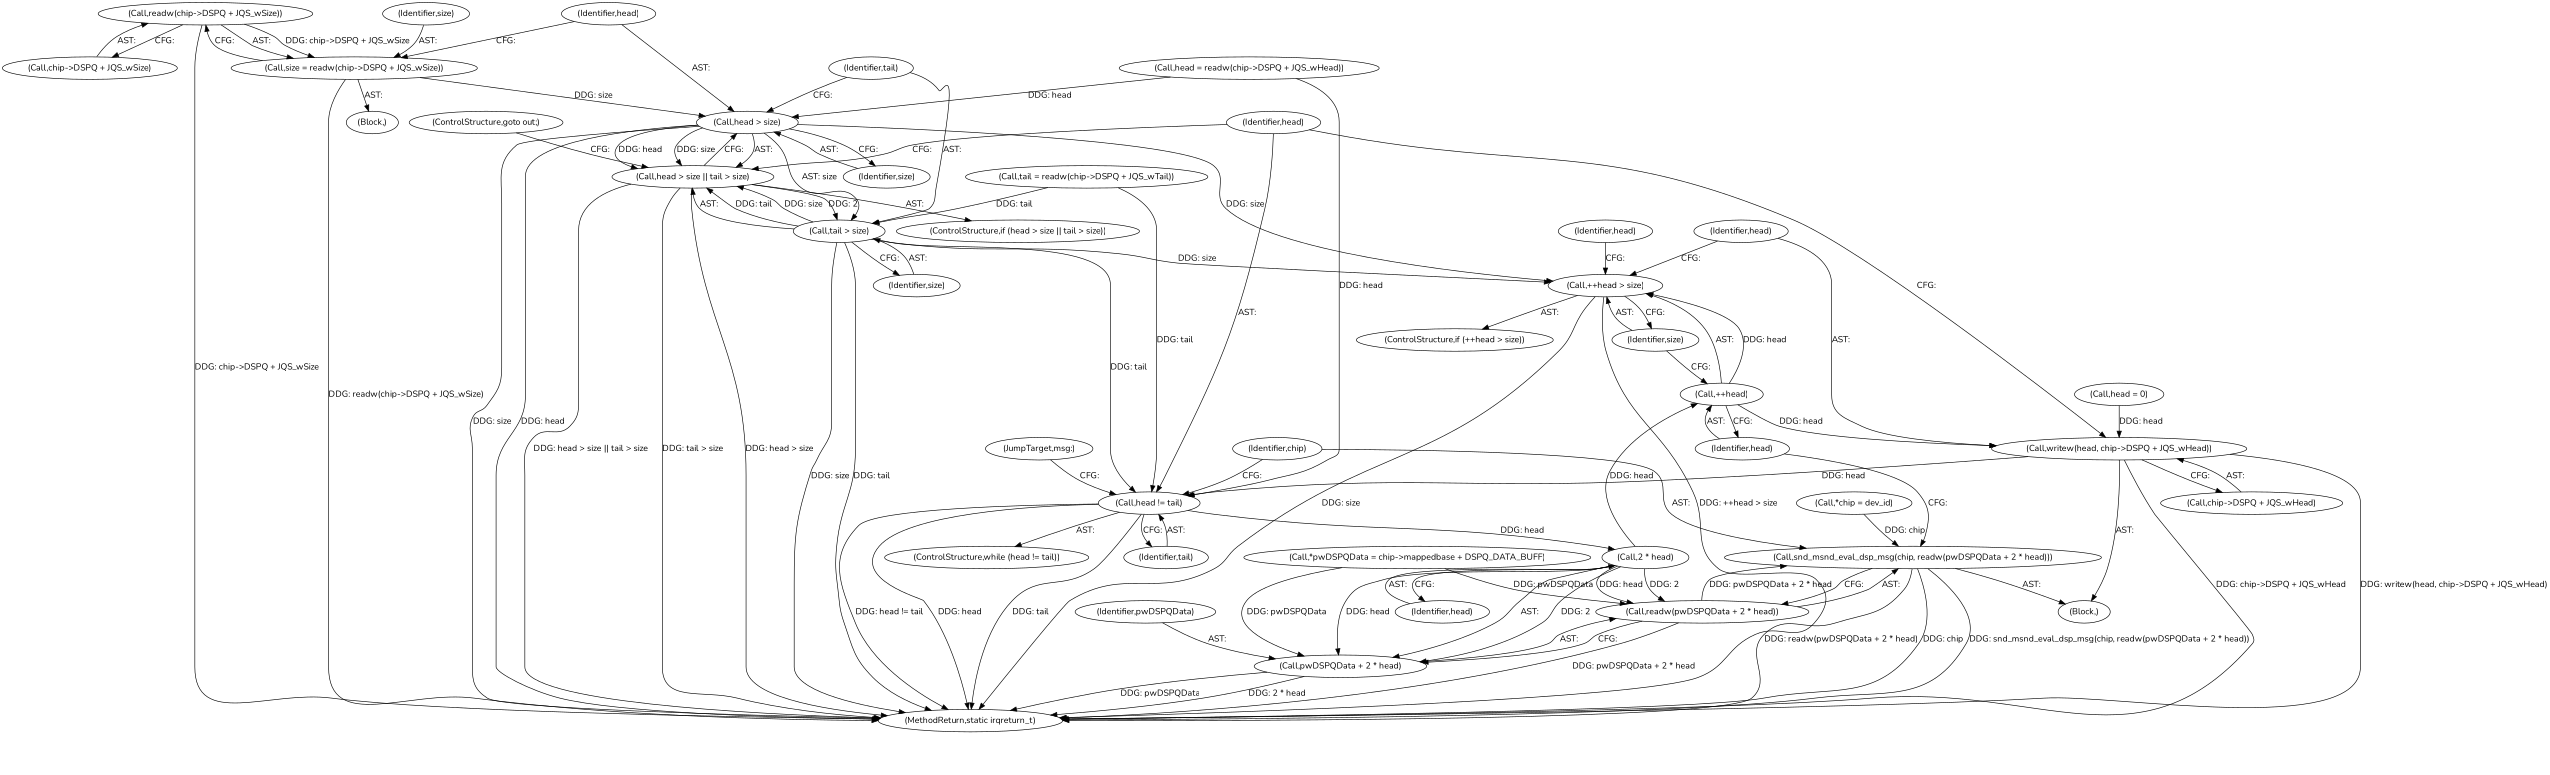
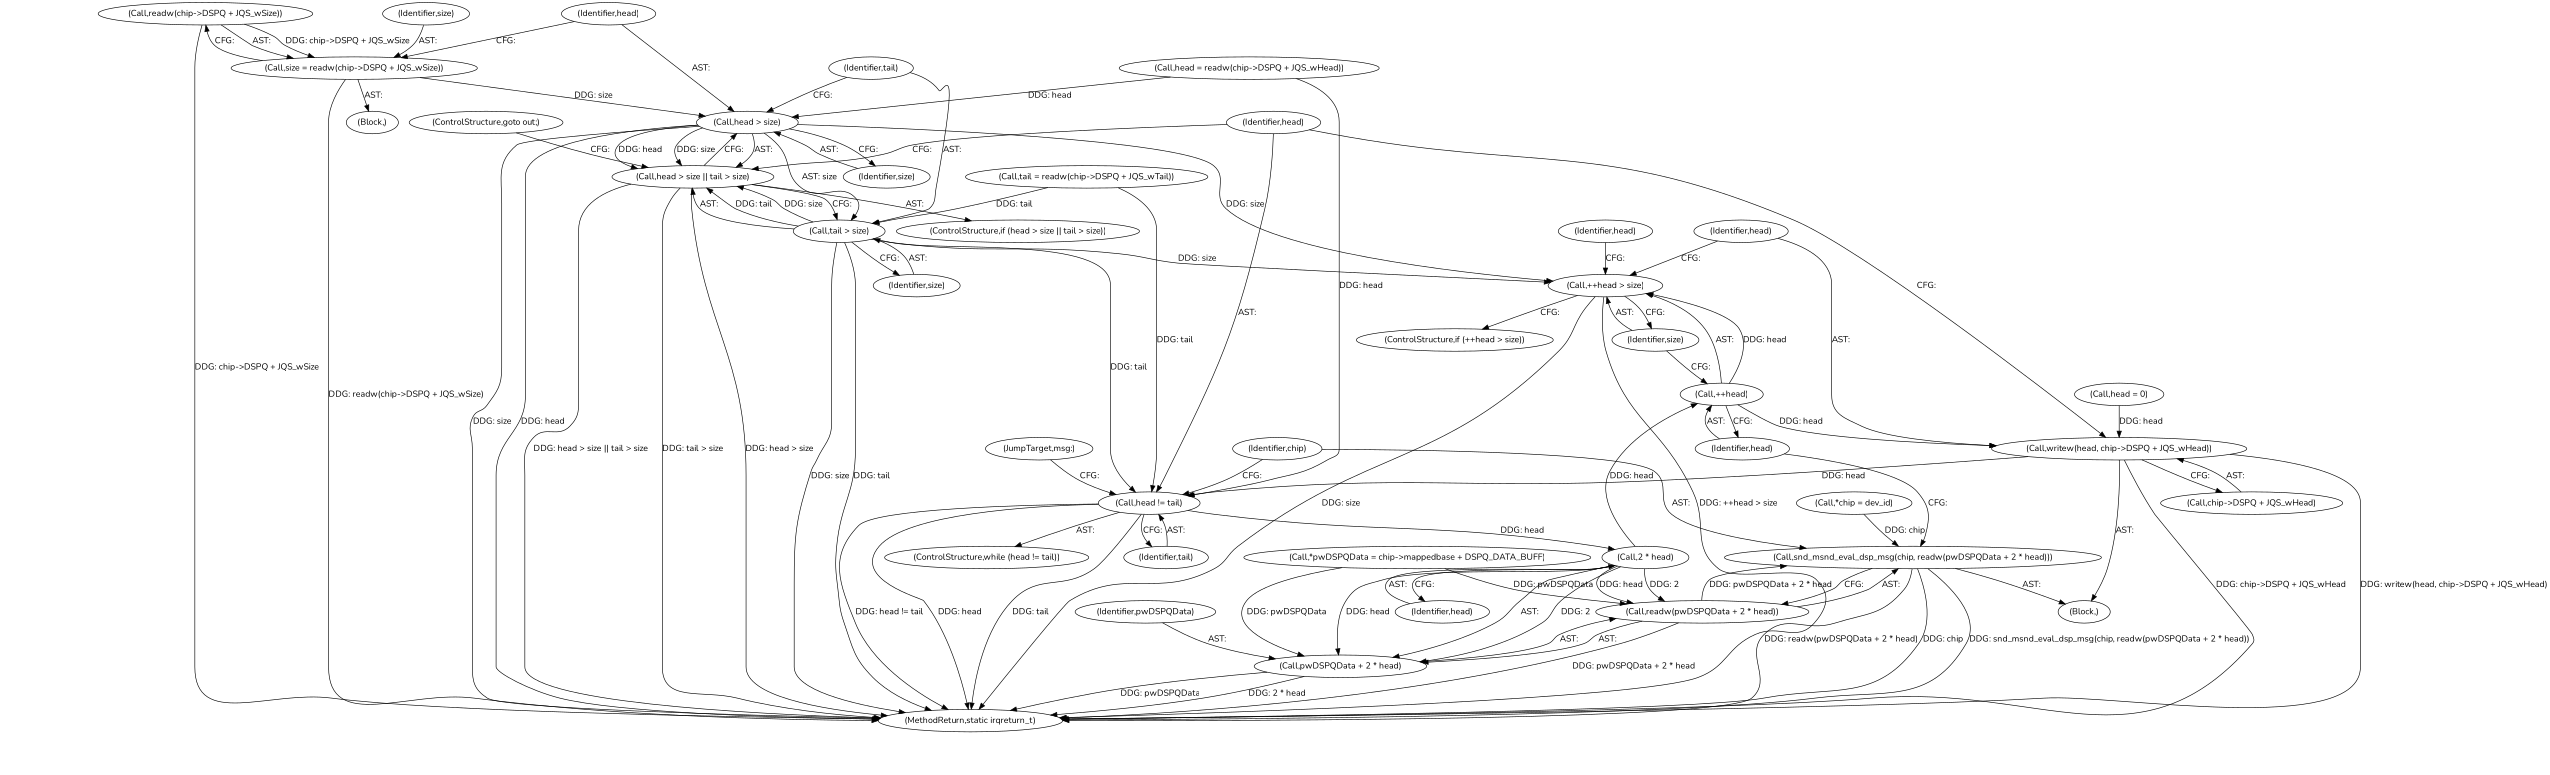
node "(Call,chip->DSPQ + JQS_wSize)": removed
edge "(Call,head > size || tail > size)" -> "(Call,tail > size)": label "DDG: 2" -> "CFG: "
edge "(Call,++head > size)" -> "(ControlStructure,if (++head > size))": label "AST: " -> "CFG: "
edge "(Call,readw(pwDSPQData + 2 * head))" -> "(Call,pwDSPQData + 2 * head)": label "CFG: " -> "AST: "
